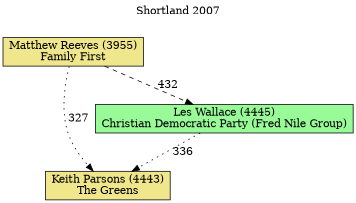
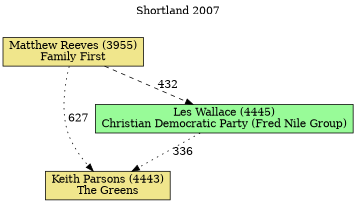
edge "Matthew Reeves (3955) Family First" -> "Keith Parsons (4443) The Greens": label "327" -> "627"
